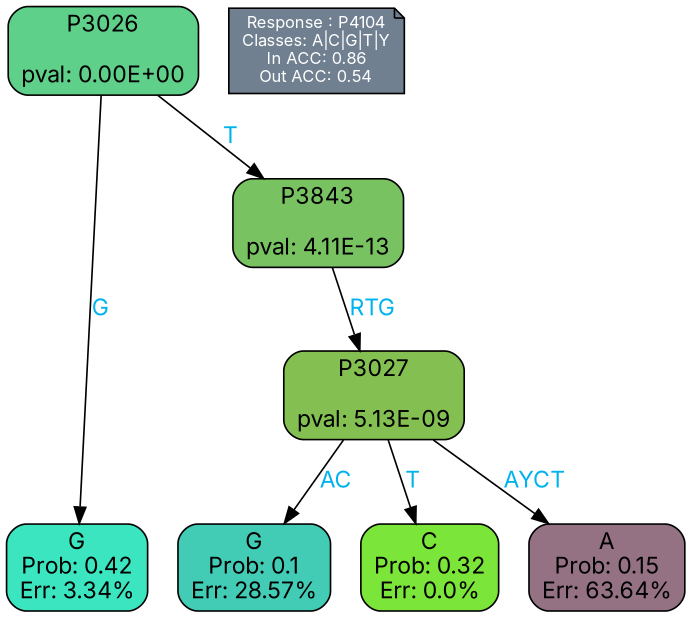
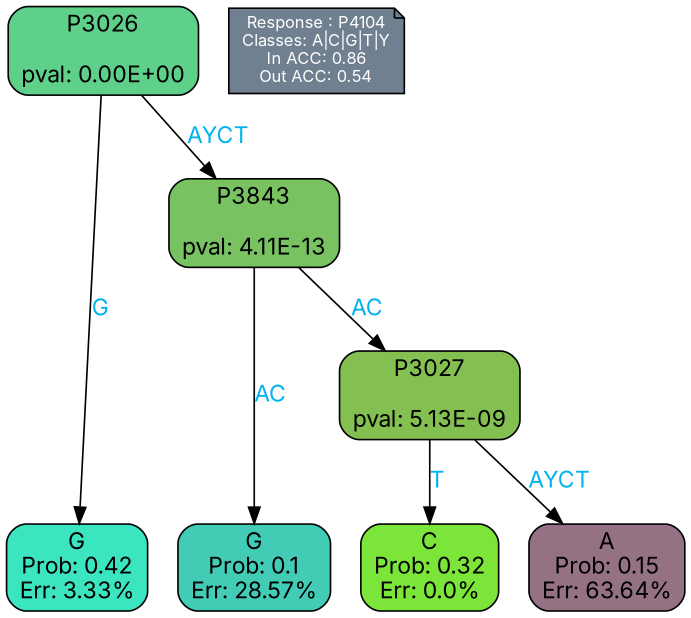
edge "P3026 pval: 0.00E+00" -> "P3843 pval: 4.11E-13": label "T" -> "AYCT"
edge "P3843 pval: 4.11E-13" -> "P3027 pval: 5.13E-09": label "RTG" -> "AC"
edge "P3027 pval: 5.13E-09" -> "G Prob: 0.1 Err: 28.57%": now "P3843 pval: 4.11E-13" -> "G Prob: 0.1 Err: 28.57%"
node "G Prob: 0.42 Err: 3.34%": label "G Prob: 0.42 Err: 3.34%" -> "G Prob: 0.42 Err: 3.33%"
